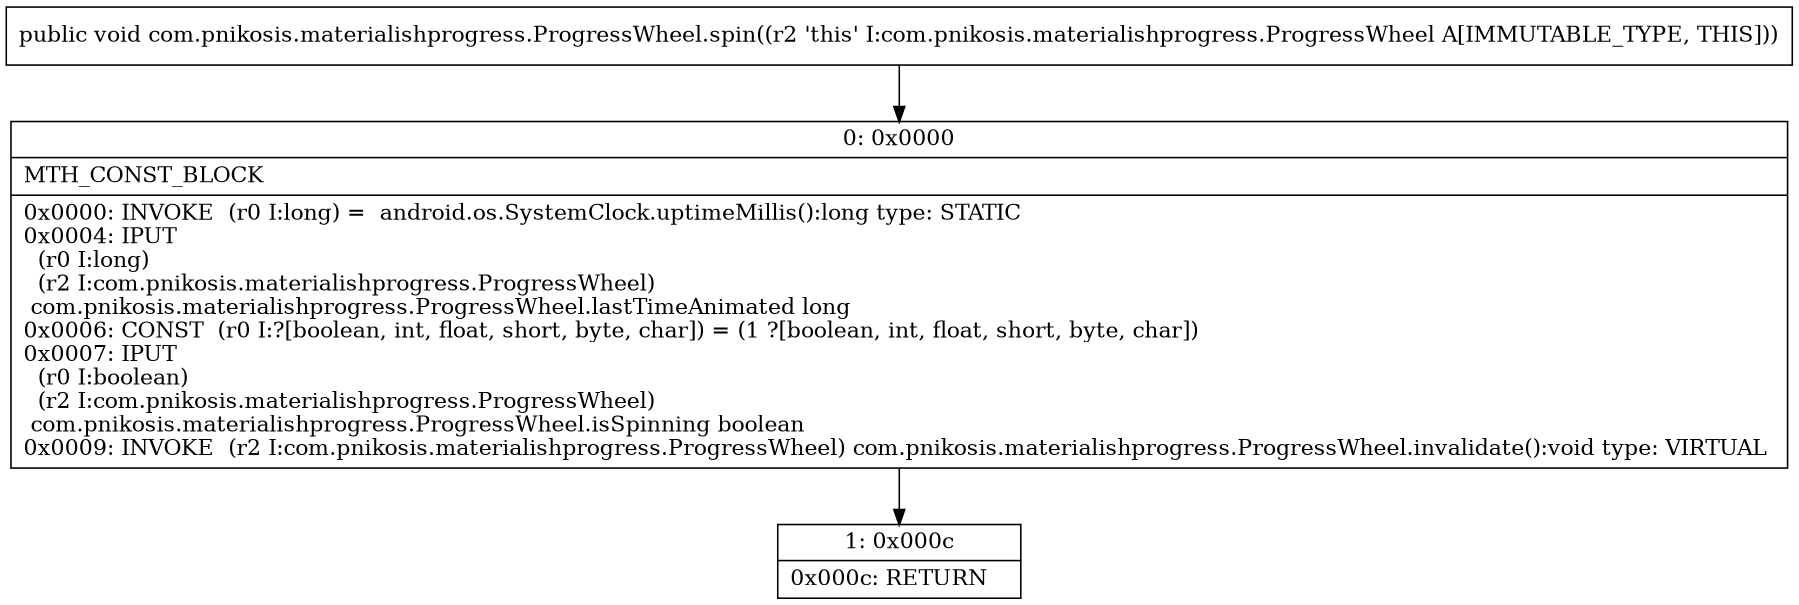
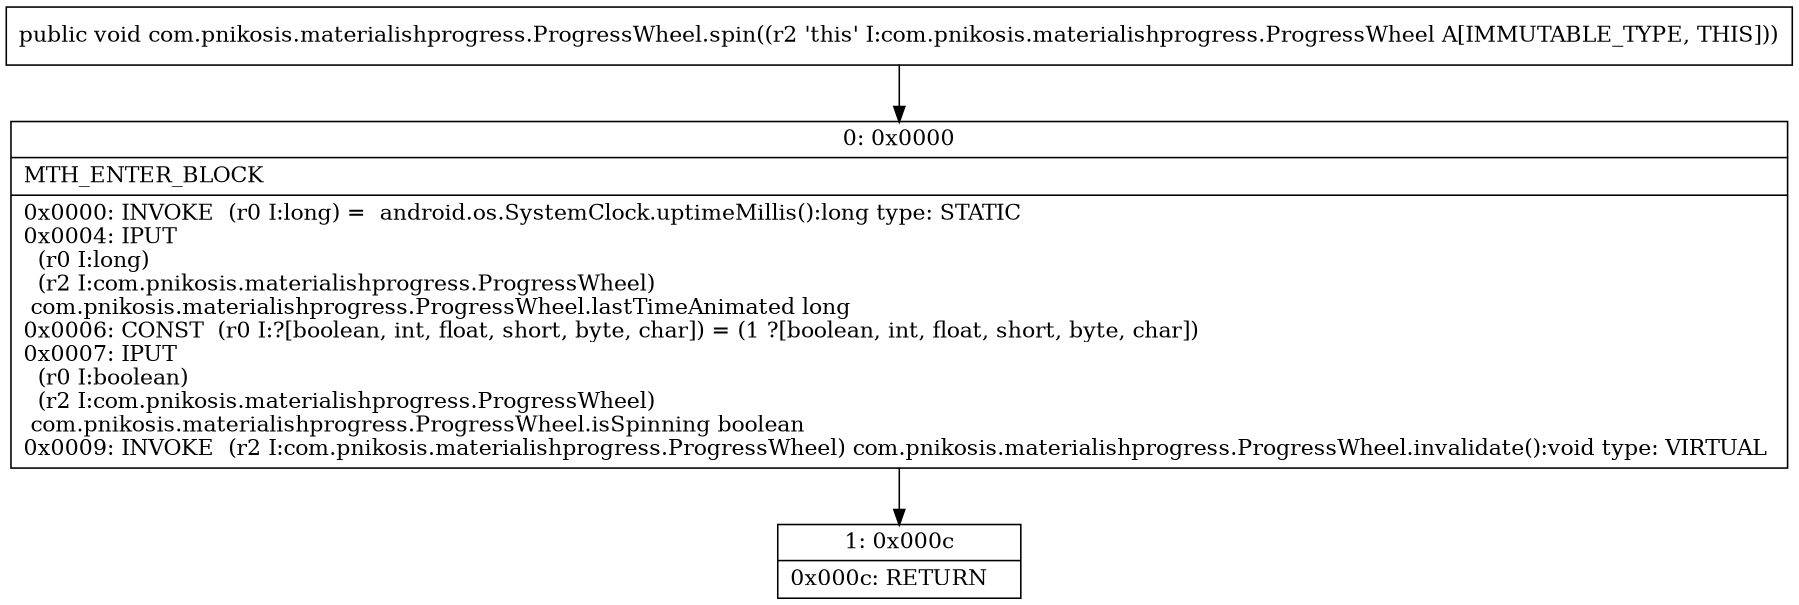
node "0: 0x0000": text "MTH_CONST_BLOCK" -> "MTH_ENTER_BLOCK"
